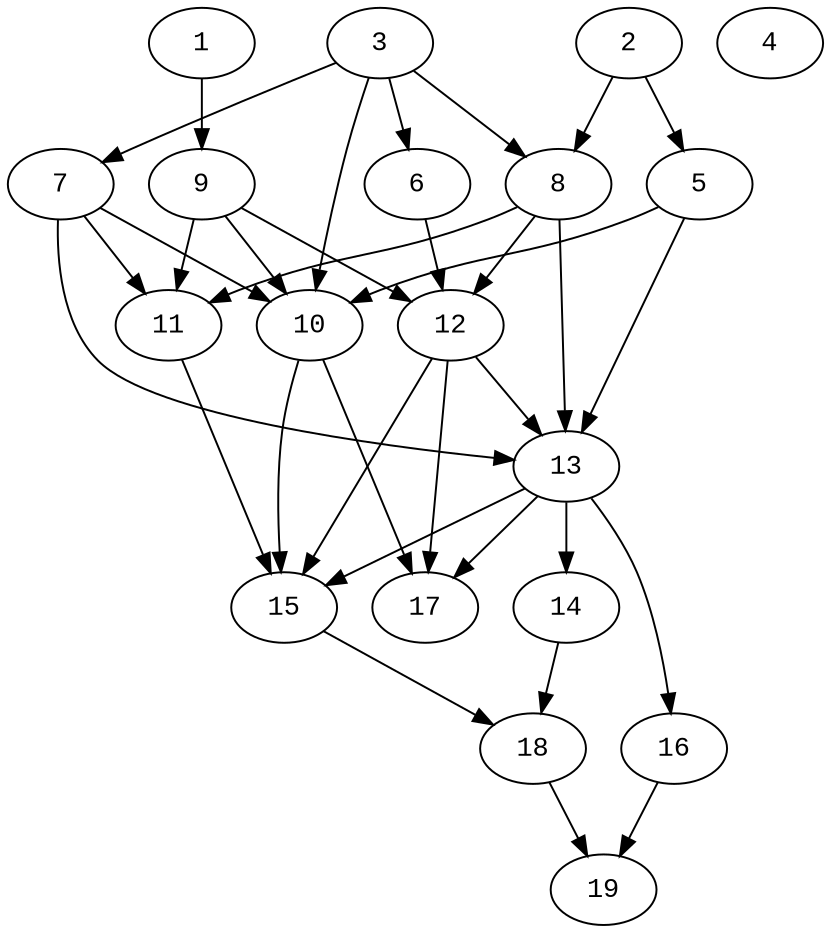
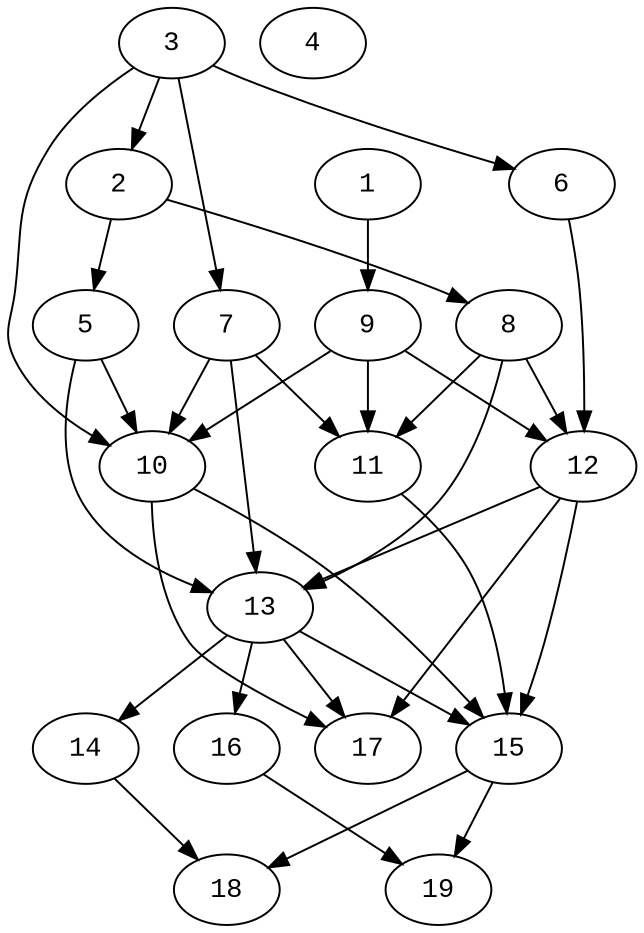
edge "3" -> "8": now "3" -> "2"
edge "18" -> "19": now "15" -> "19"
